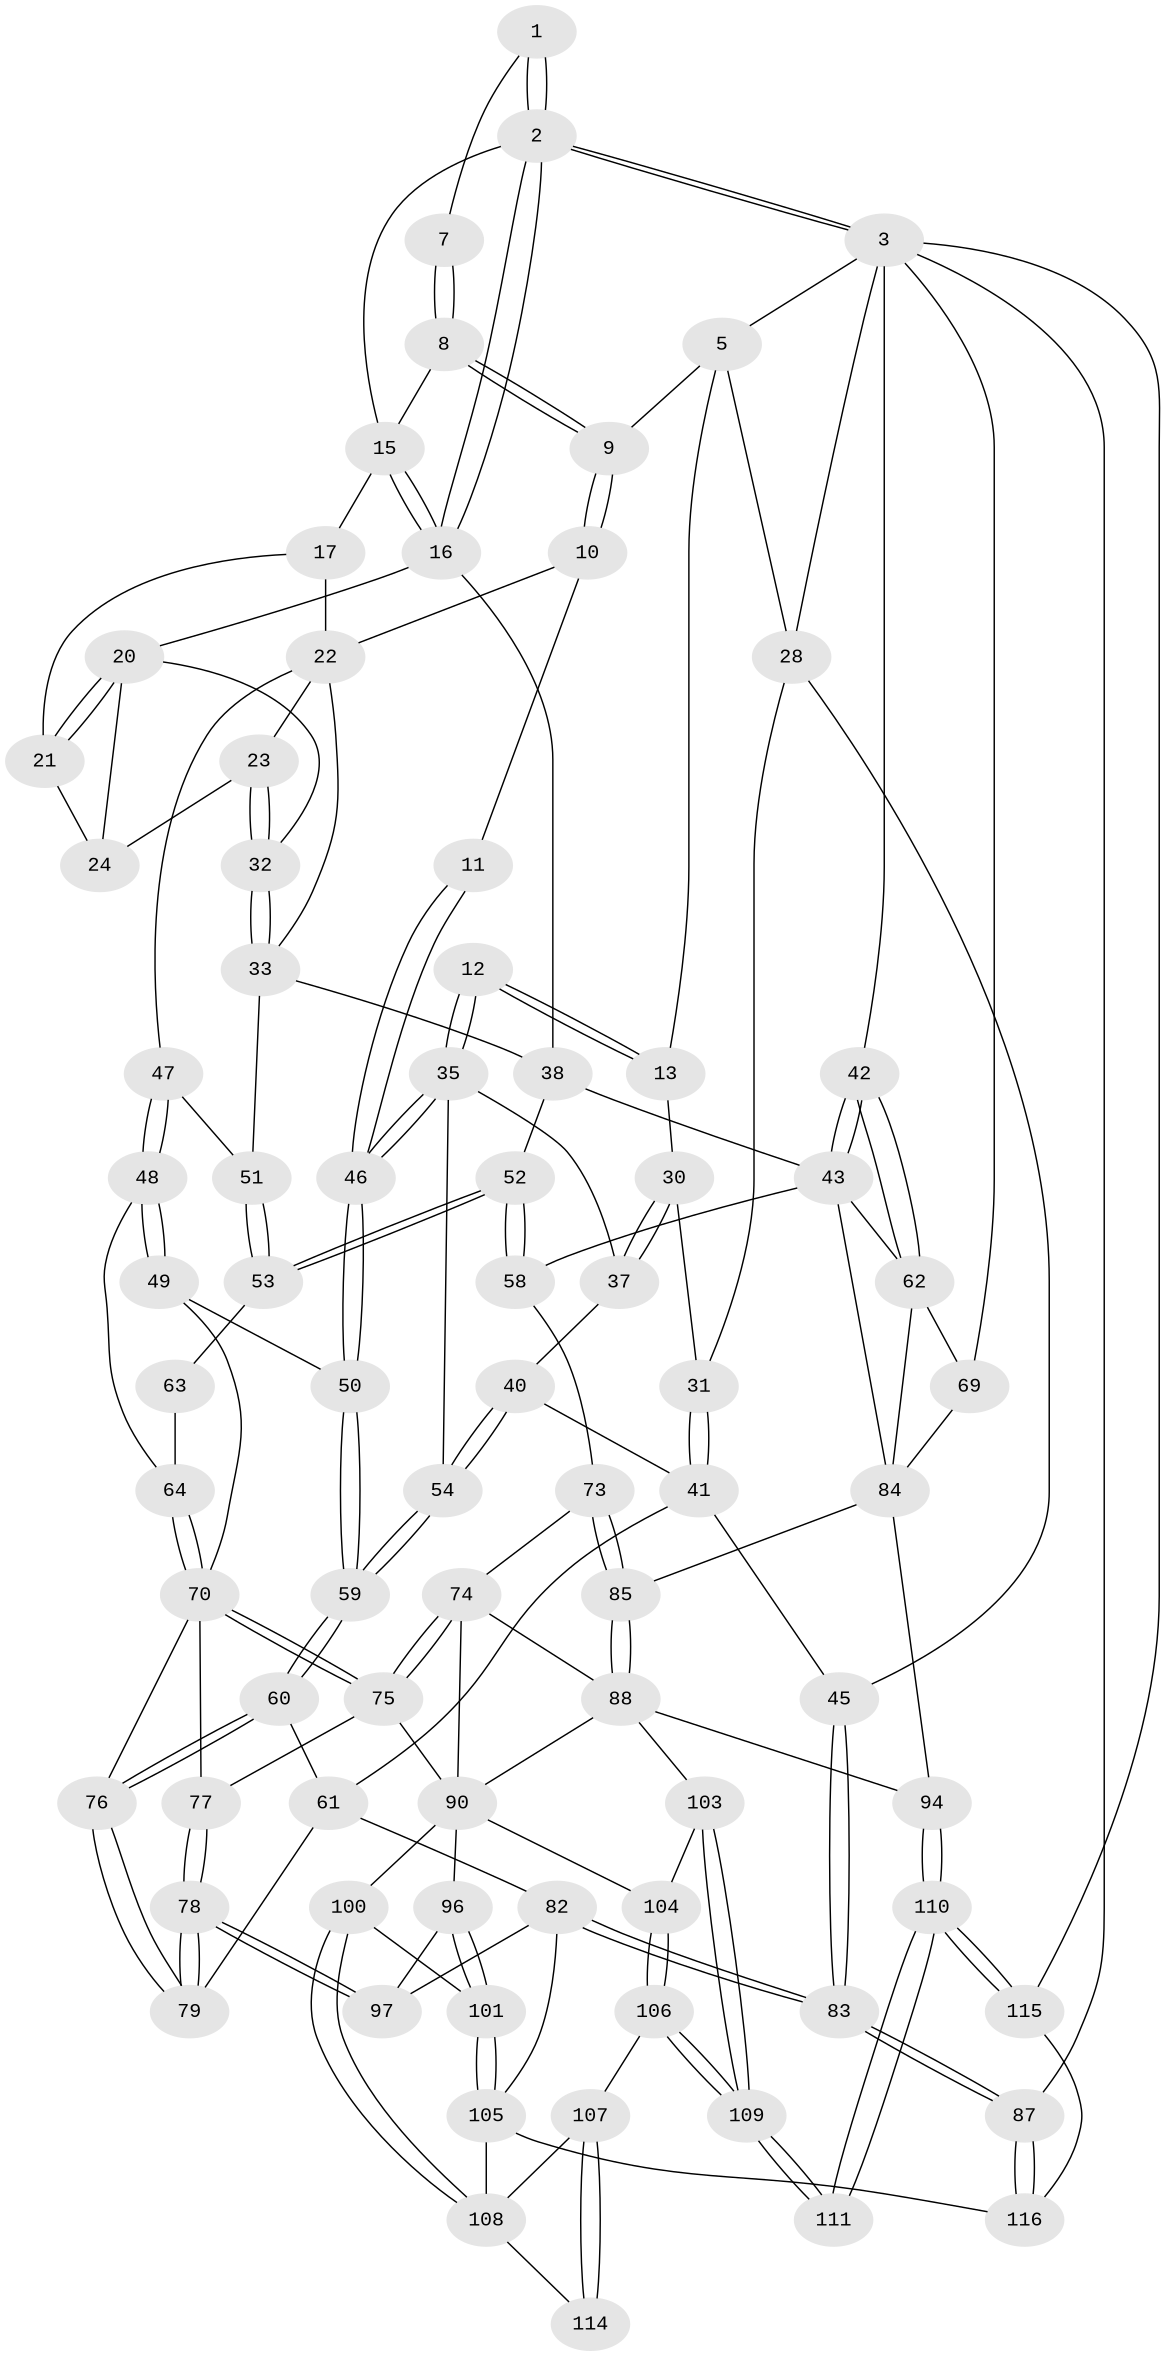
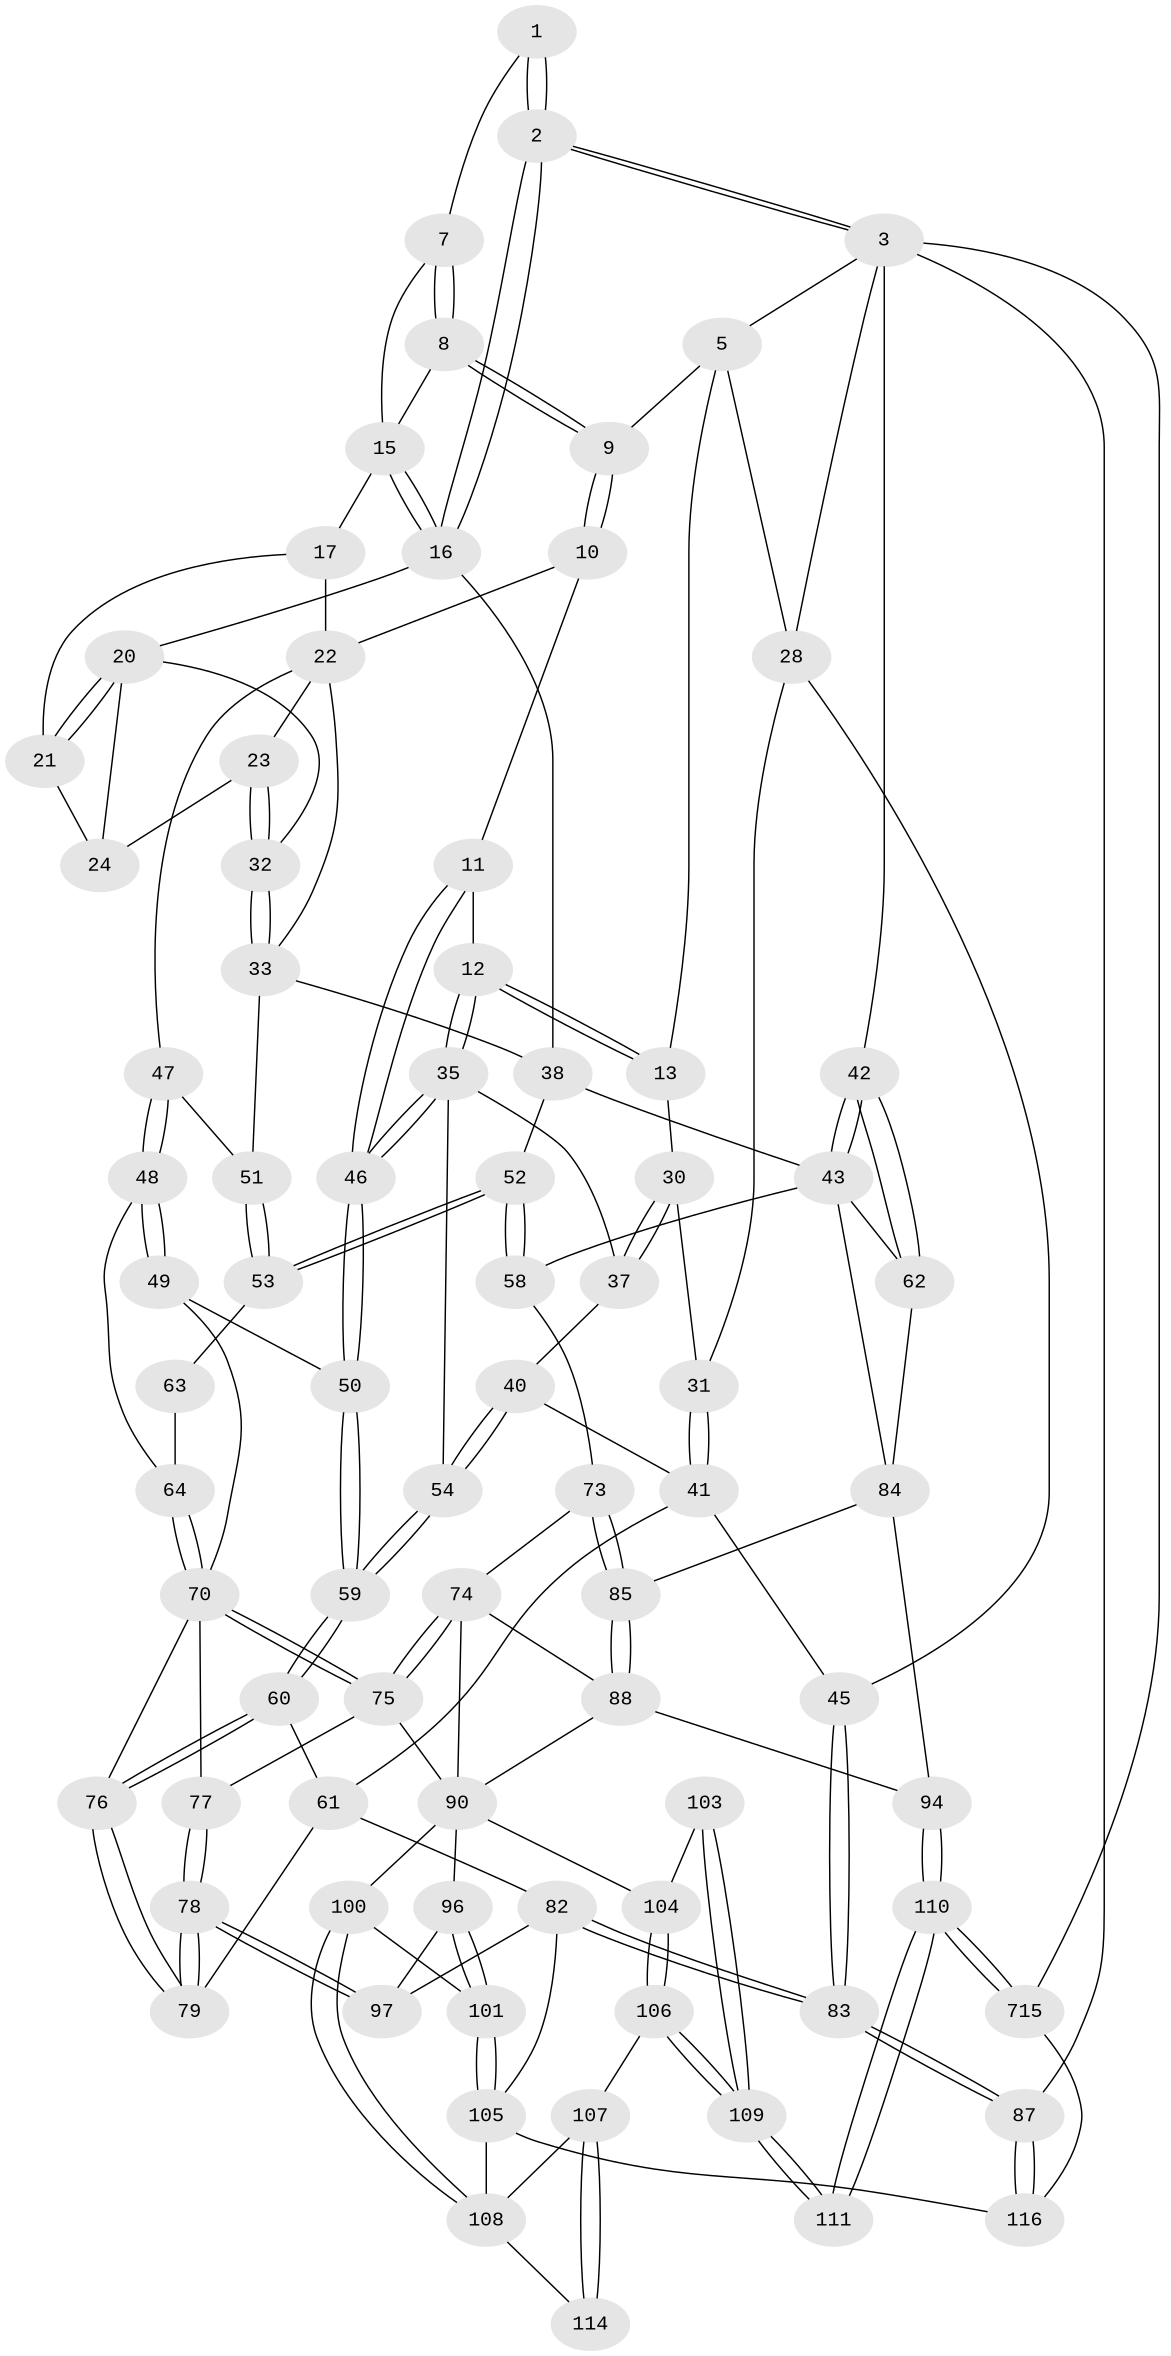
edge "2" -- "15": now "7" -- "15"
edge "11" -- "12": added
node "69": removed
edge "88" -- "103": removed
node "115": label "115" -> "715"
